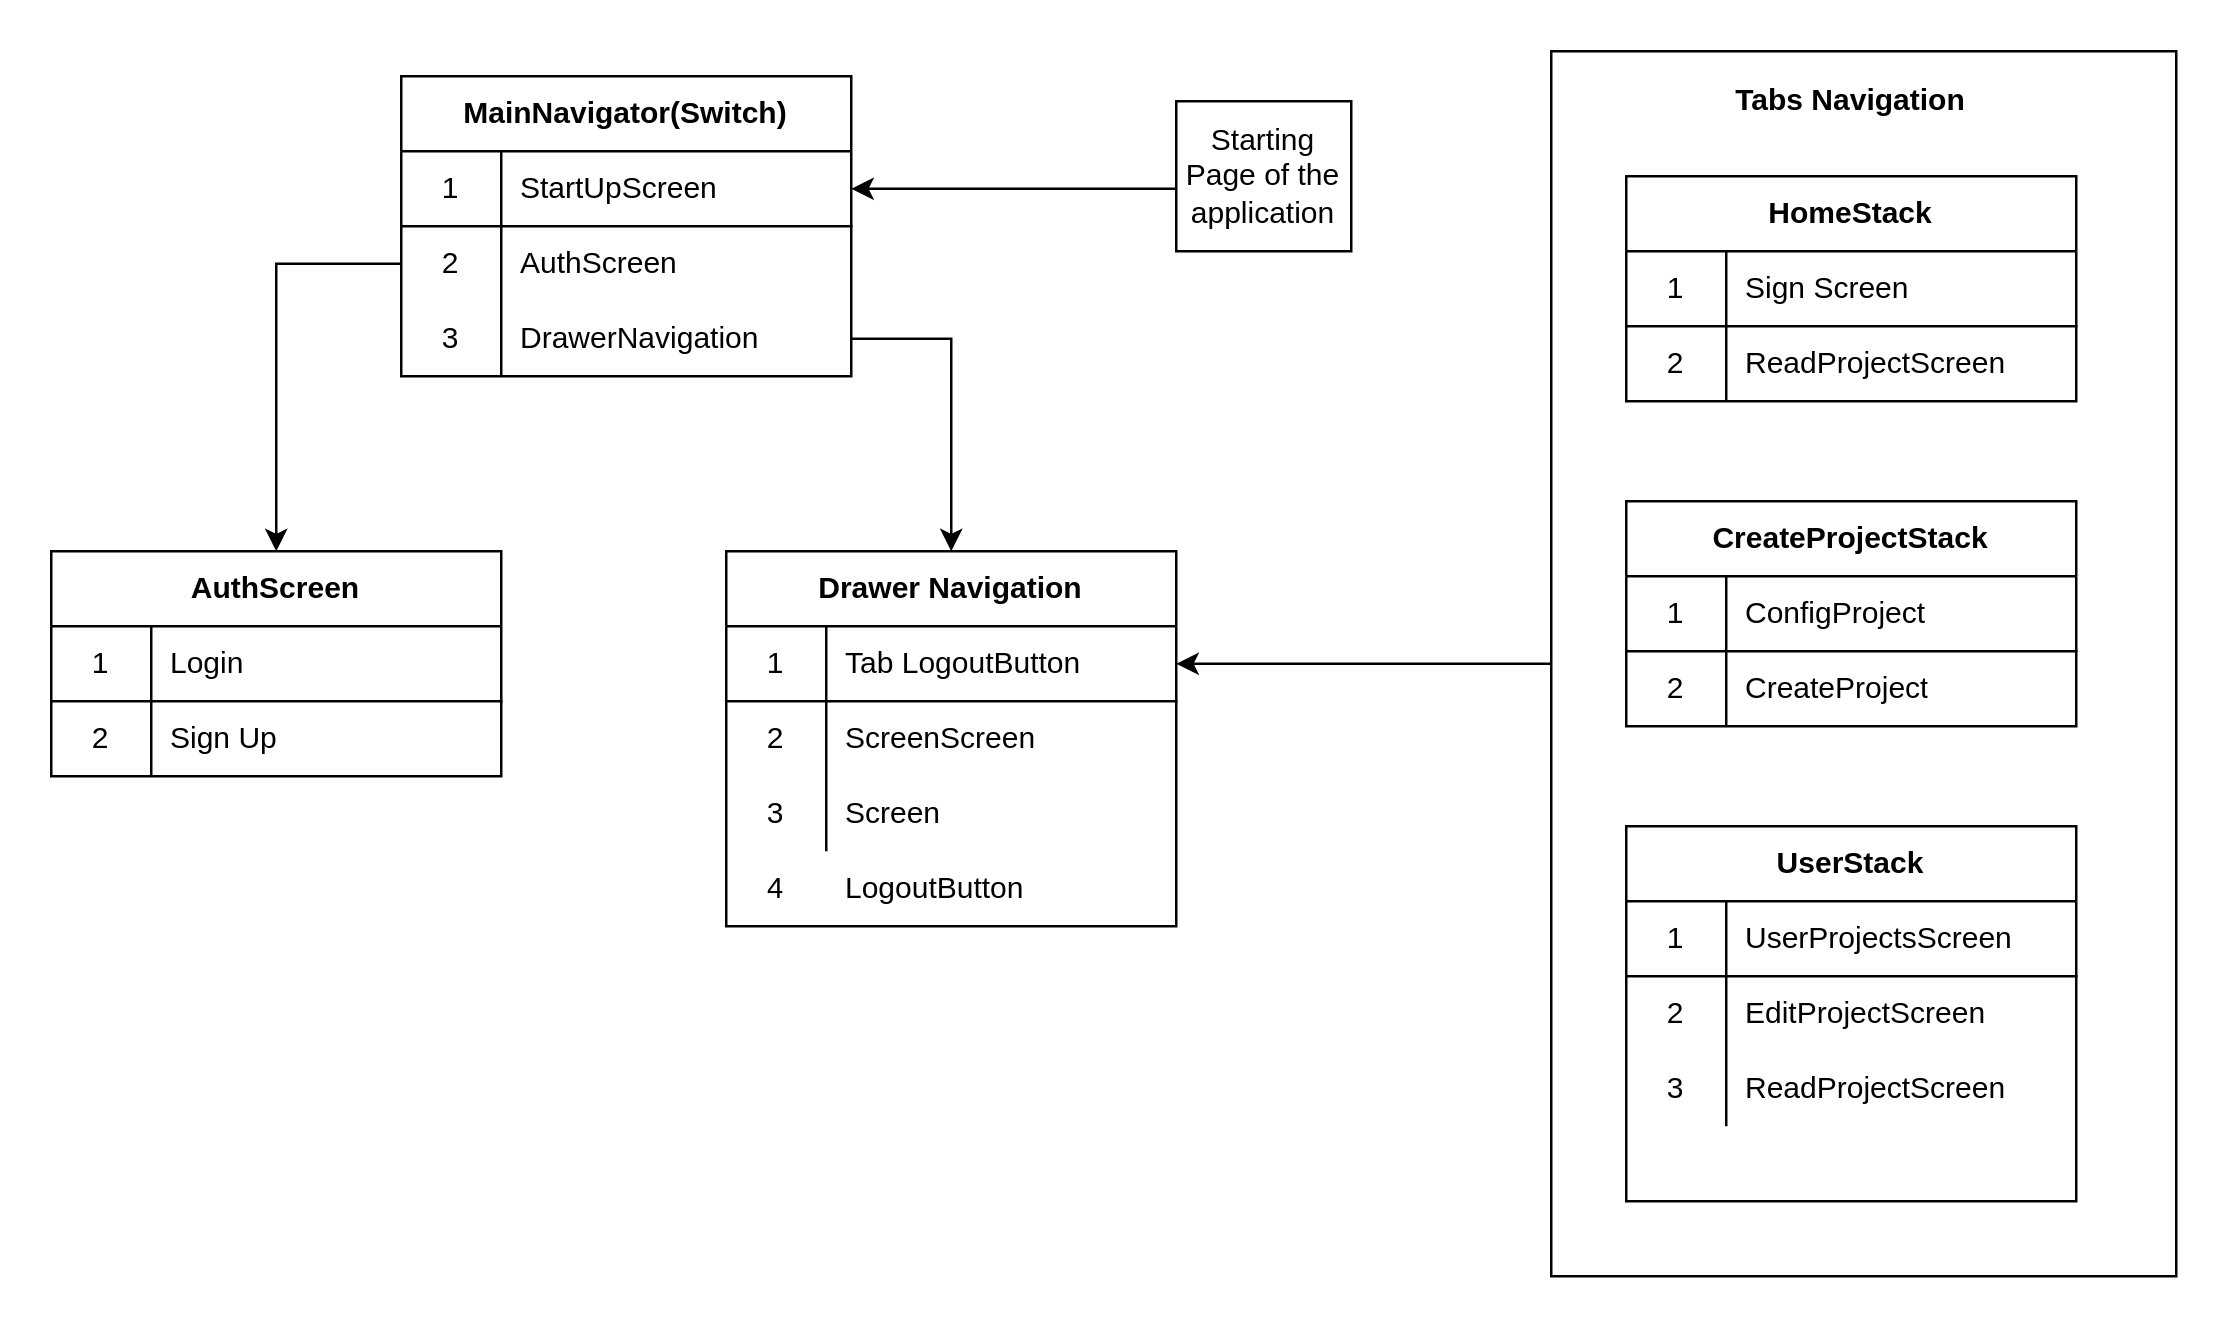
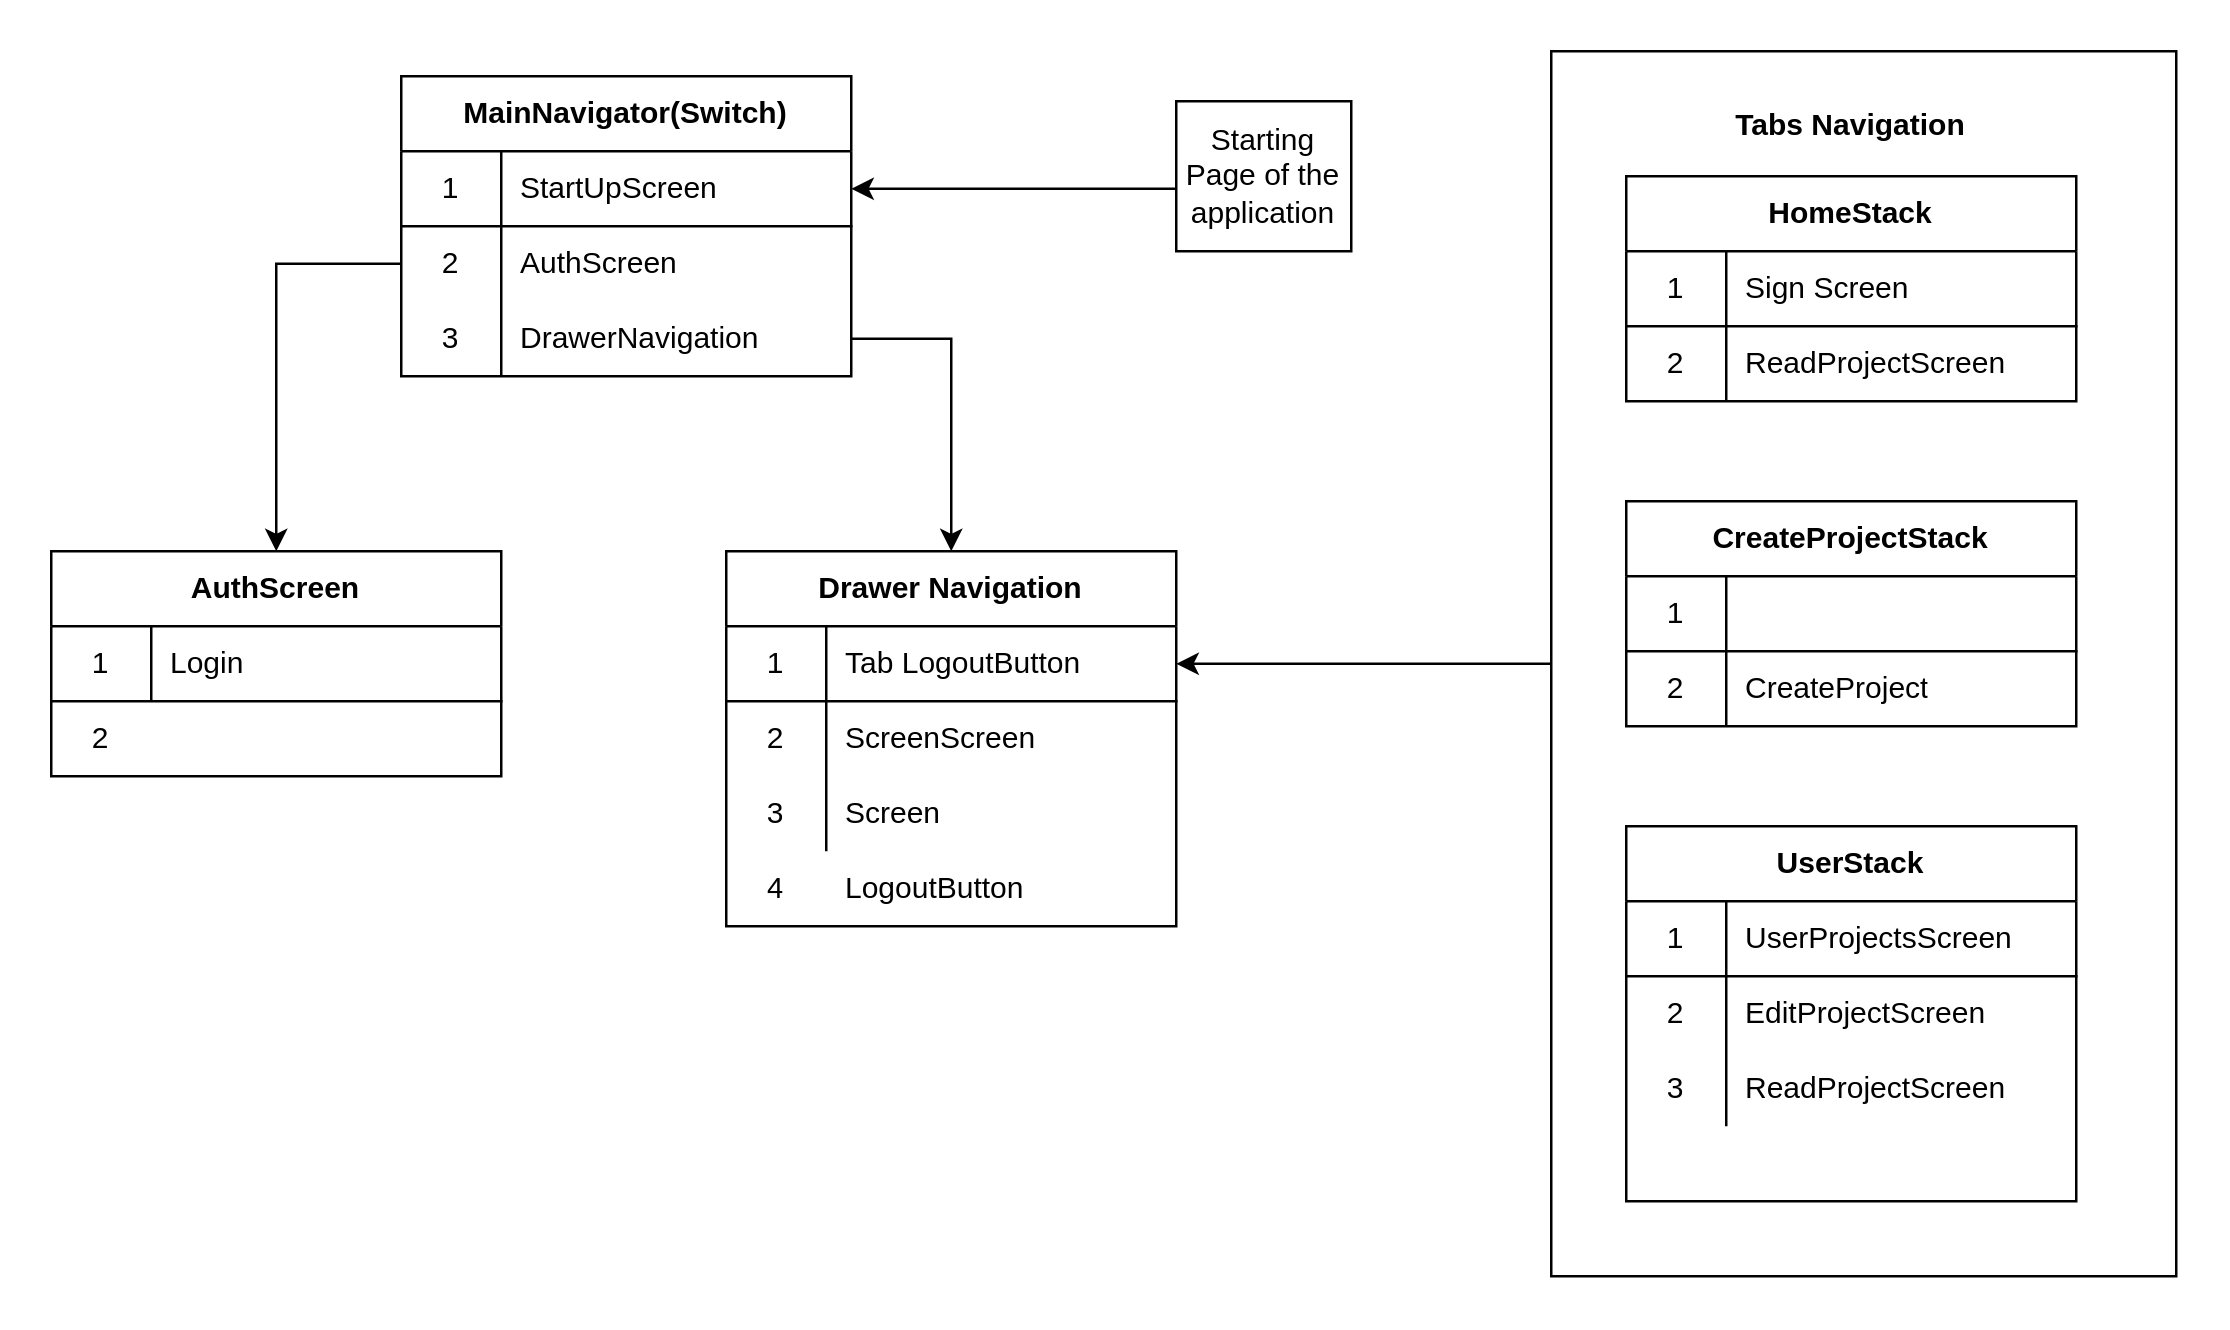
node "Tabs Navigation": moved (1851, 101) -> (1851, 126)
node "ConfigProject": removed
node "Sign Up": removed
